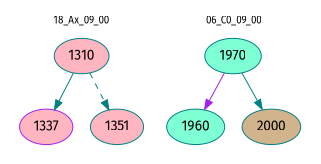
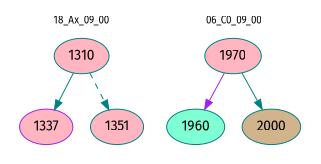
node "1970": fillcolor aquamarine -> lightpink
